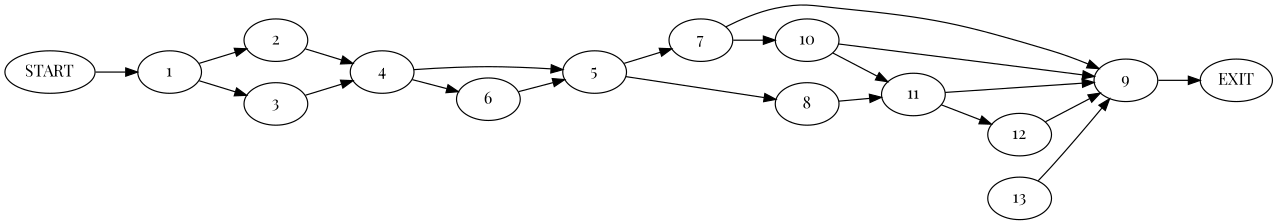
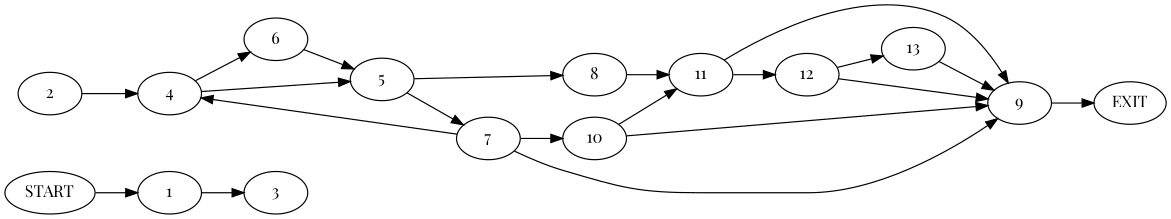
edge "1" -> "2": removed
edge "12" -> "13": added
edge "3" -> "4": now "7" -> "4"
